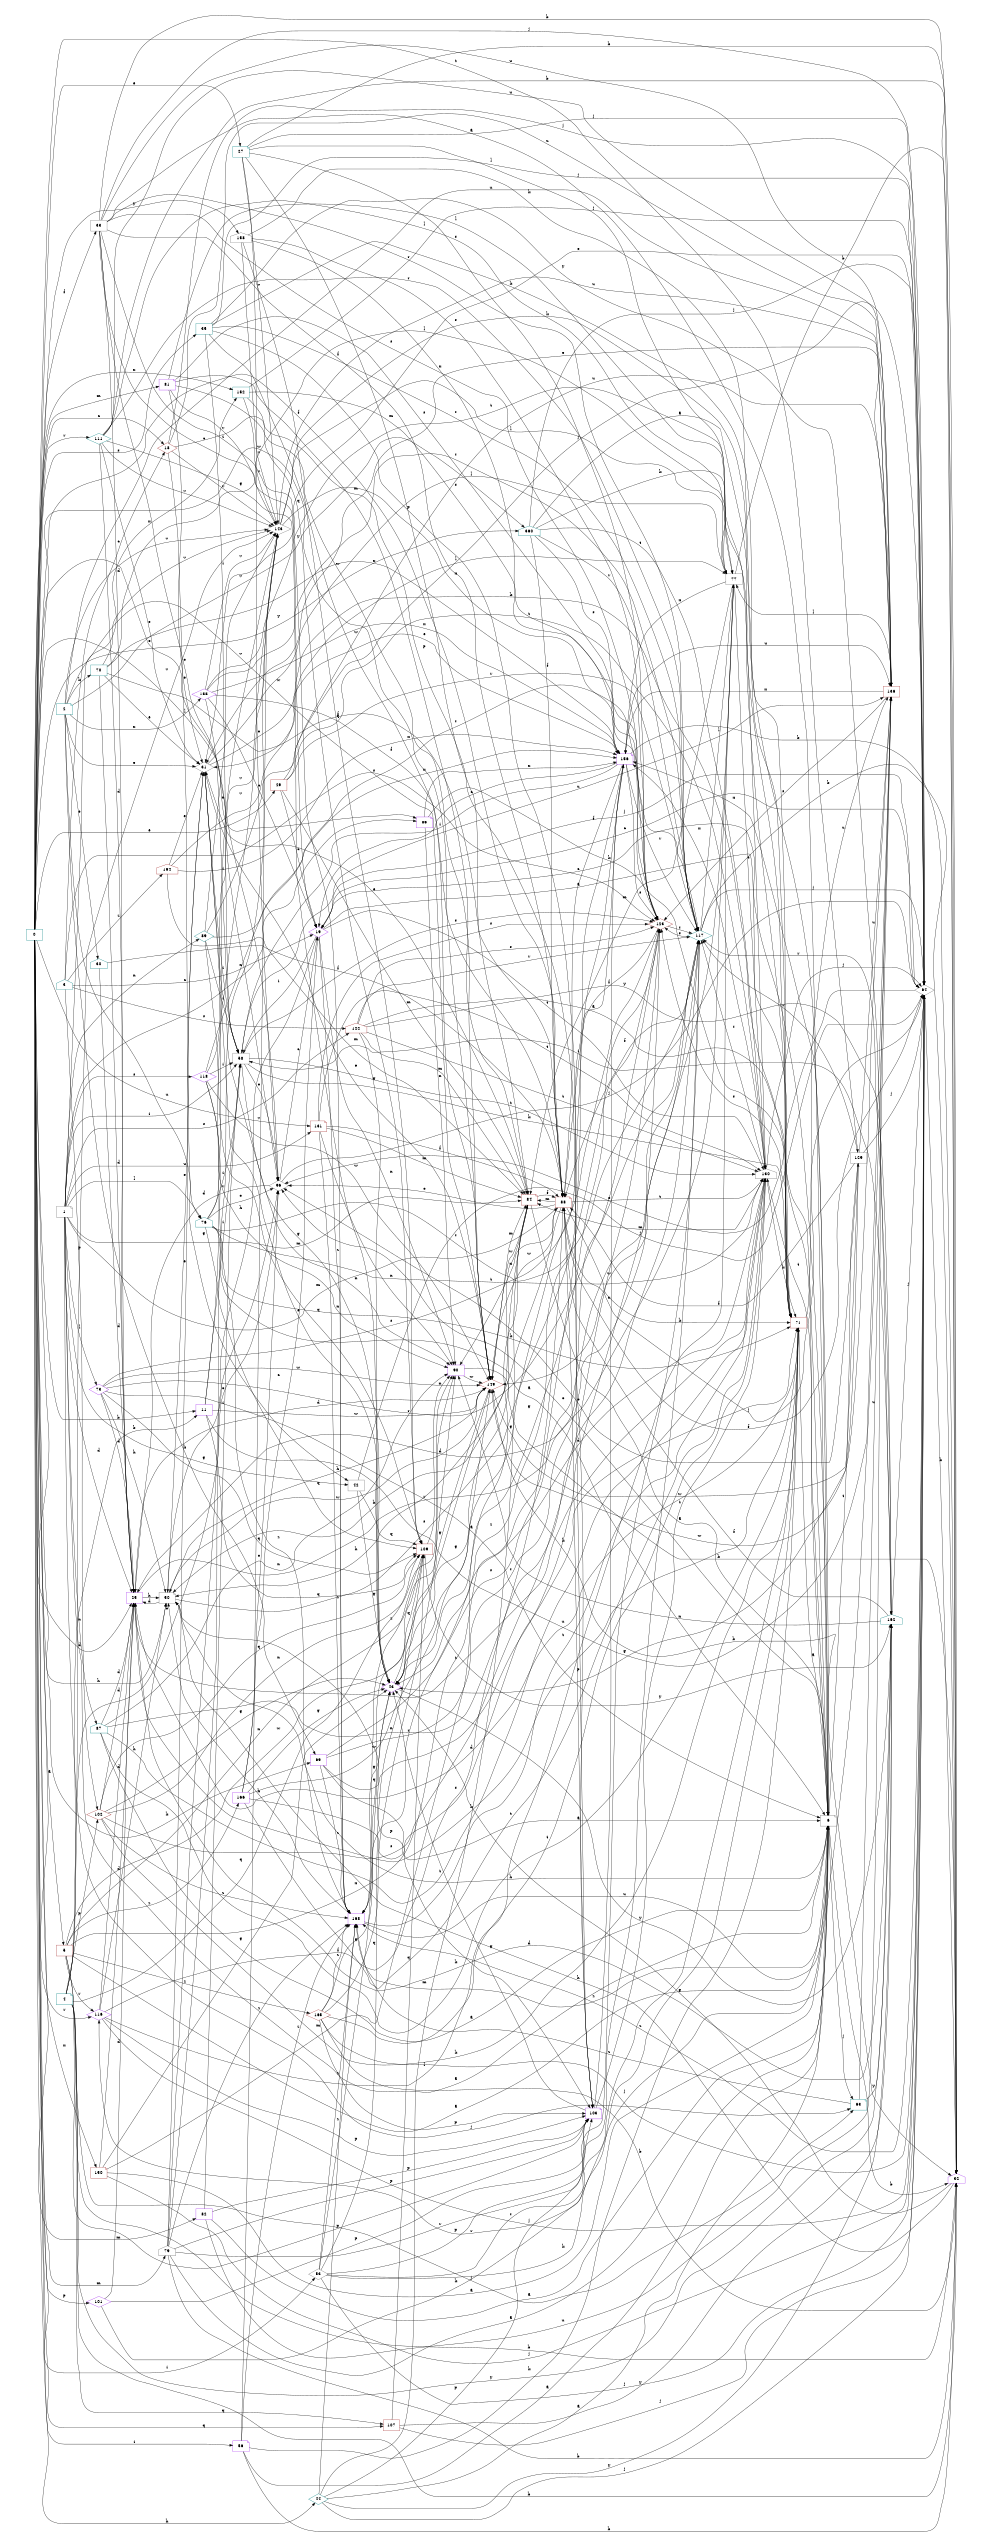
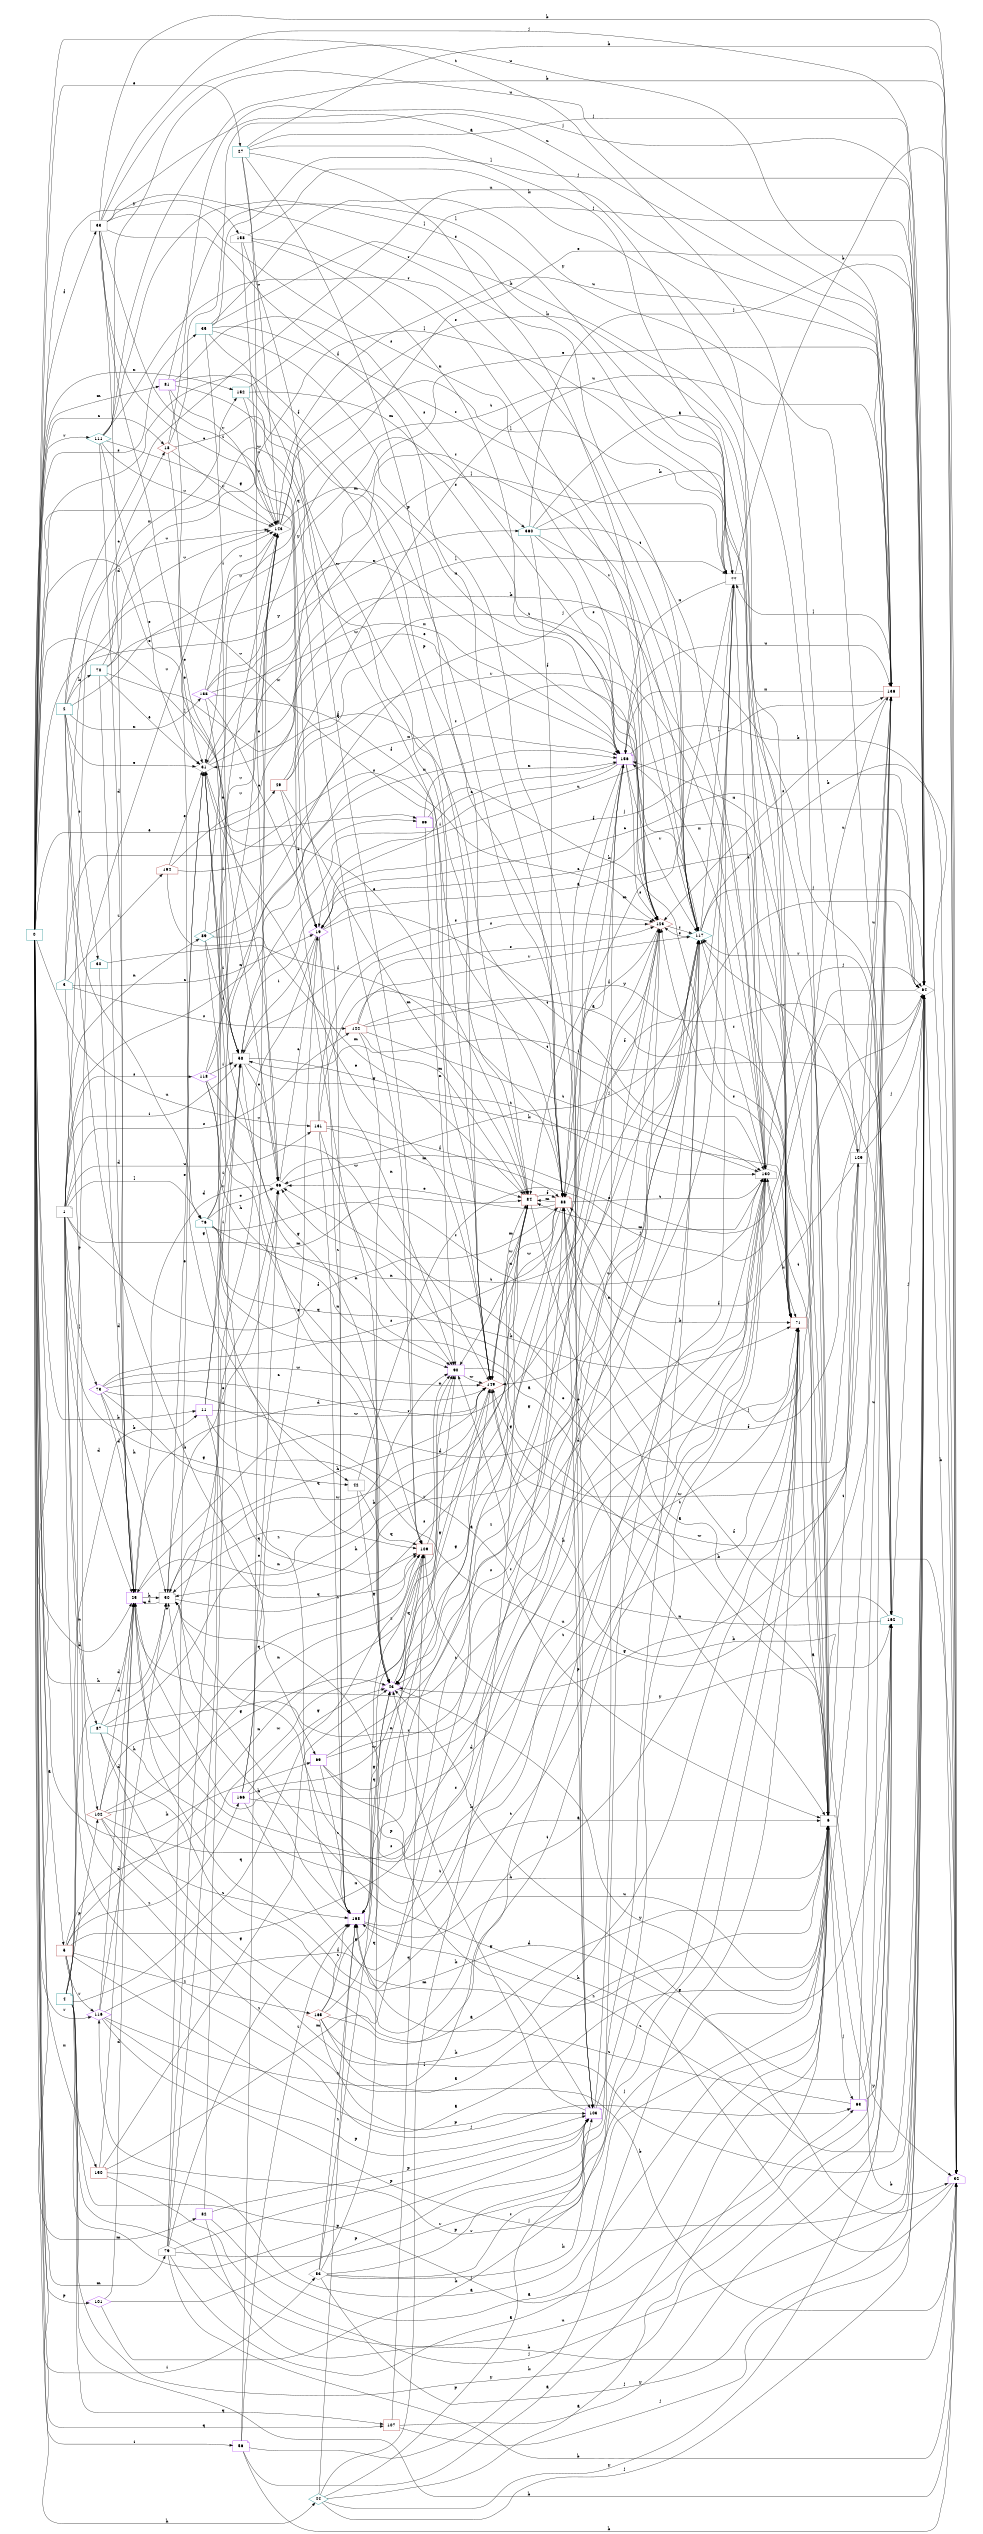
edge "89" -> "64": now "89" -> "162"
edge "1" -> "88": label "m" -> "f"
node "63": color teal -> purple
